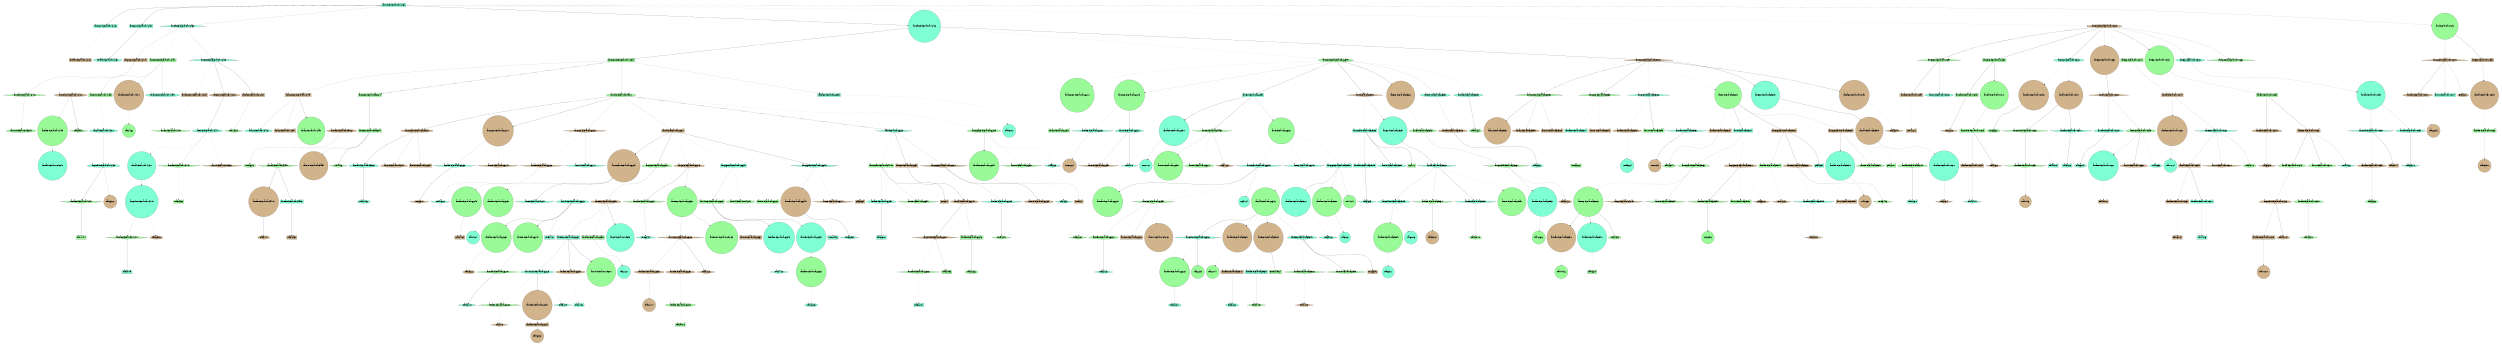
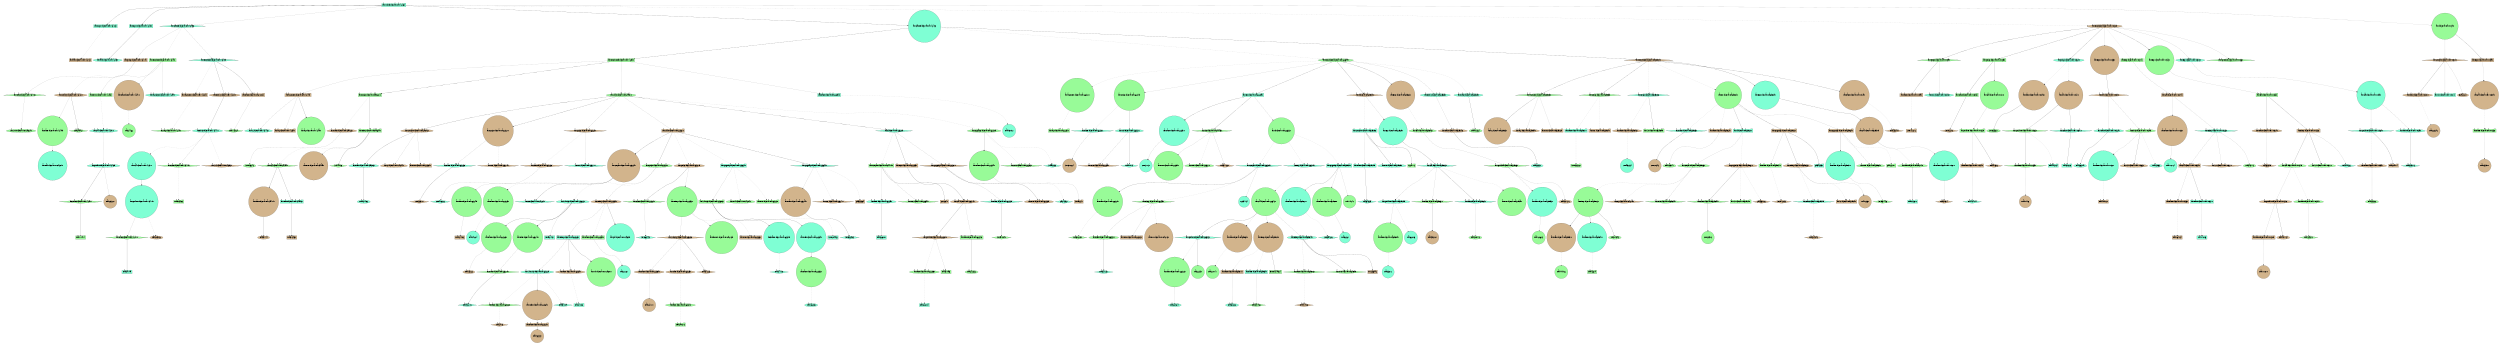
node "_ast.Name object at 0xa17484f10": label "_ast.Name object at 0xa17484f10" -> "_fecc.Name object at 0xa17484f10"
node "_ast.Name object at 0xa16865e50": shape diamond -> ellipse
